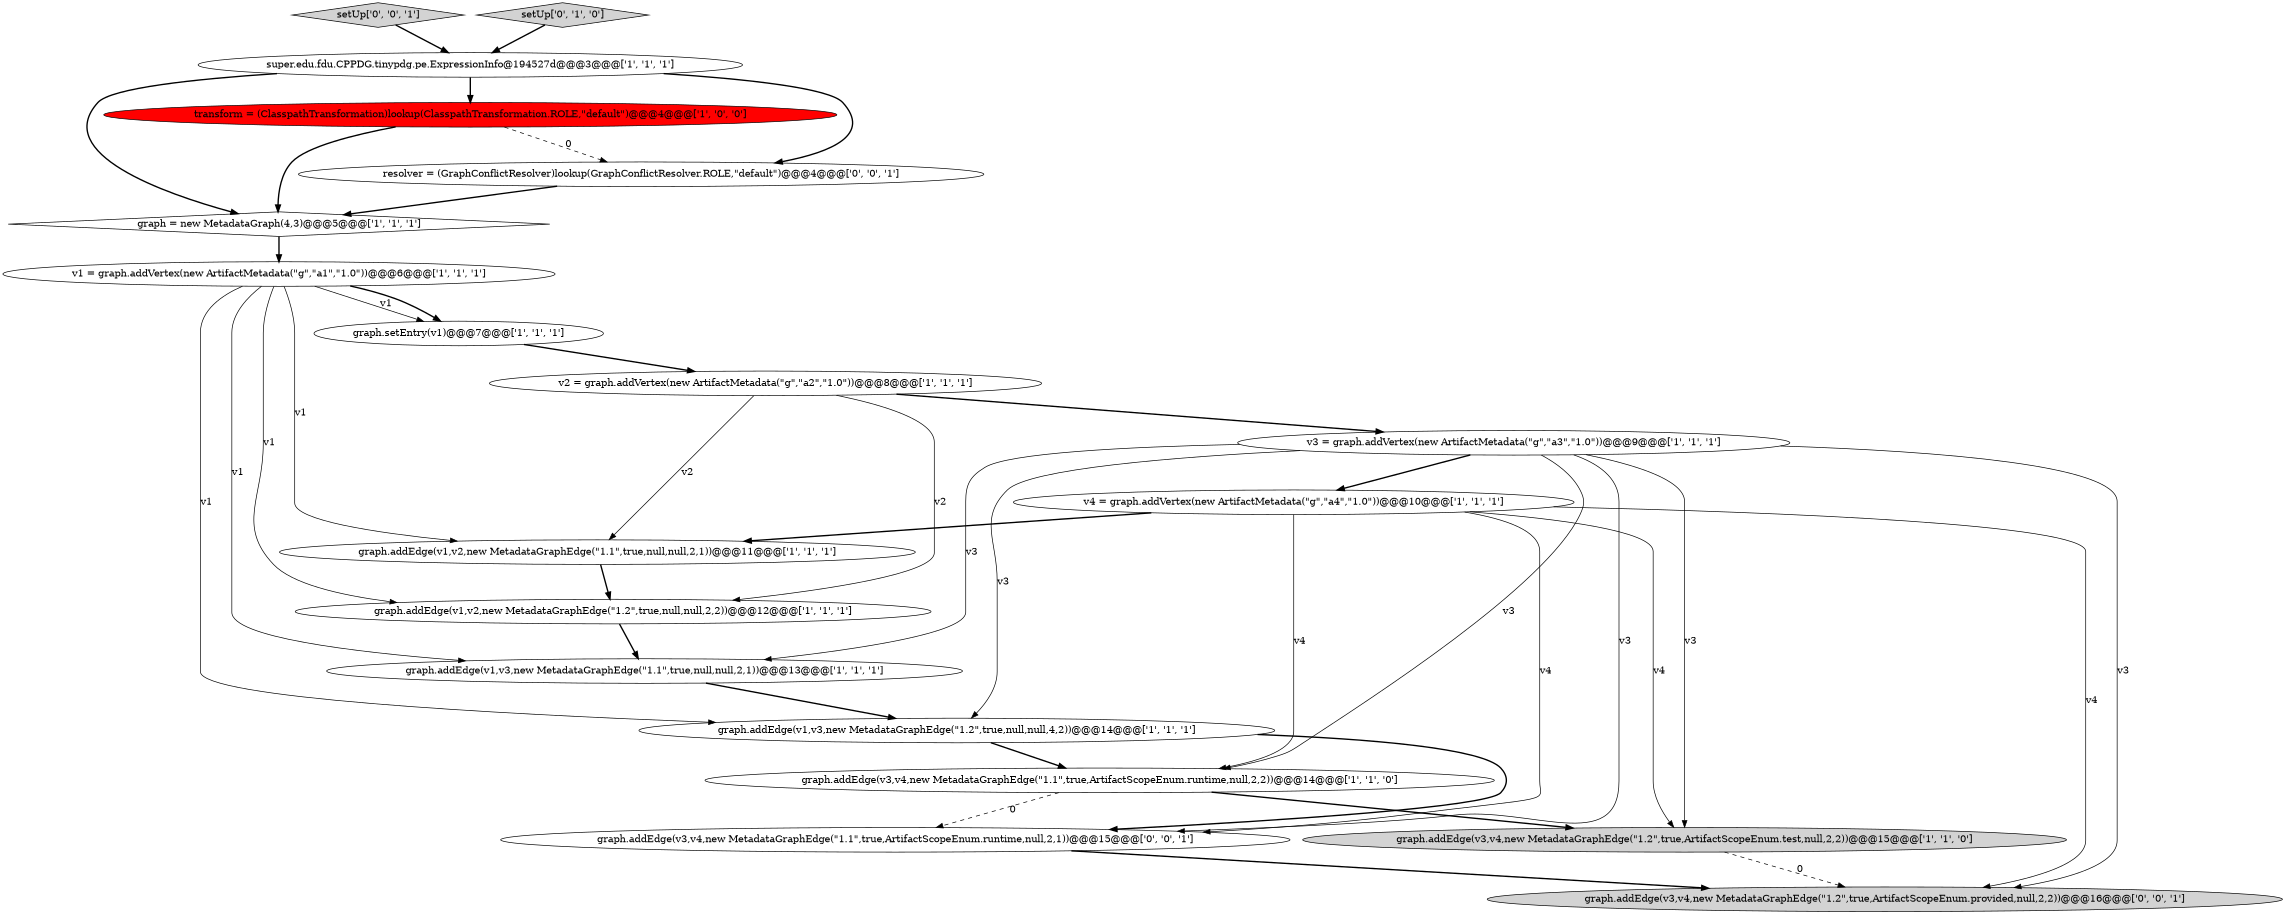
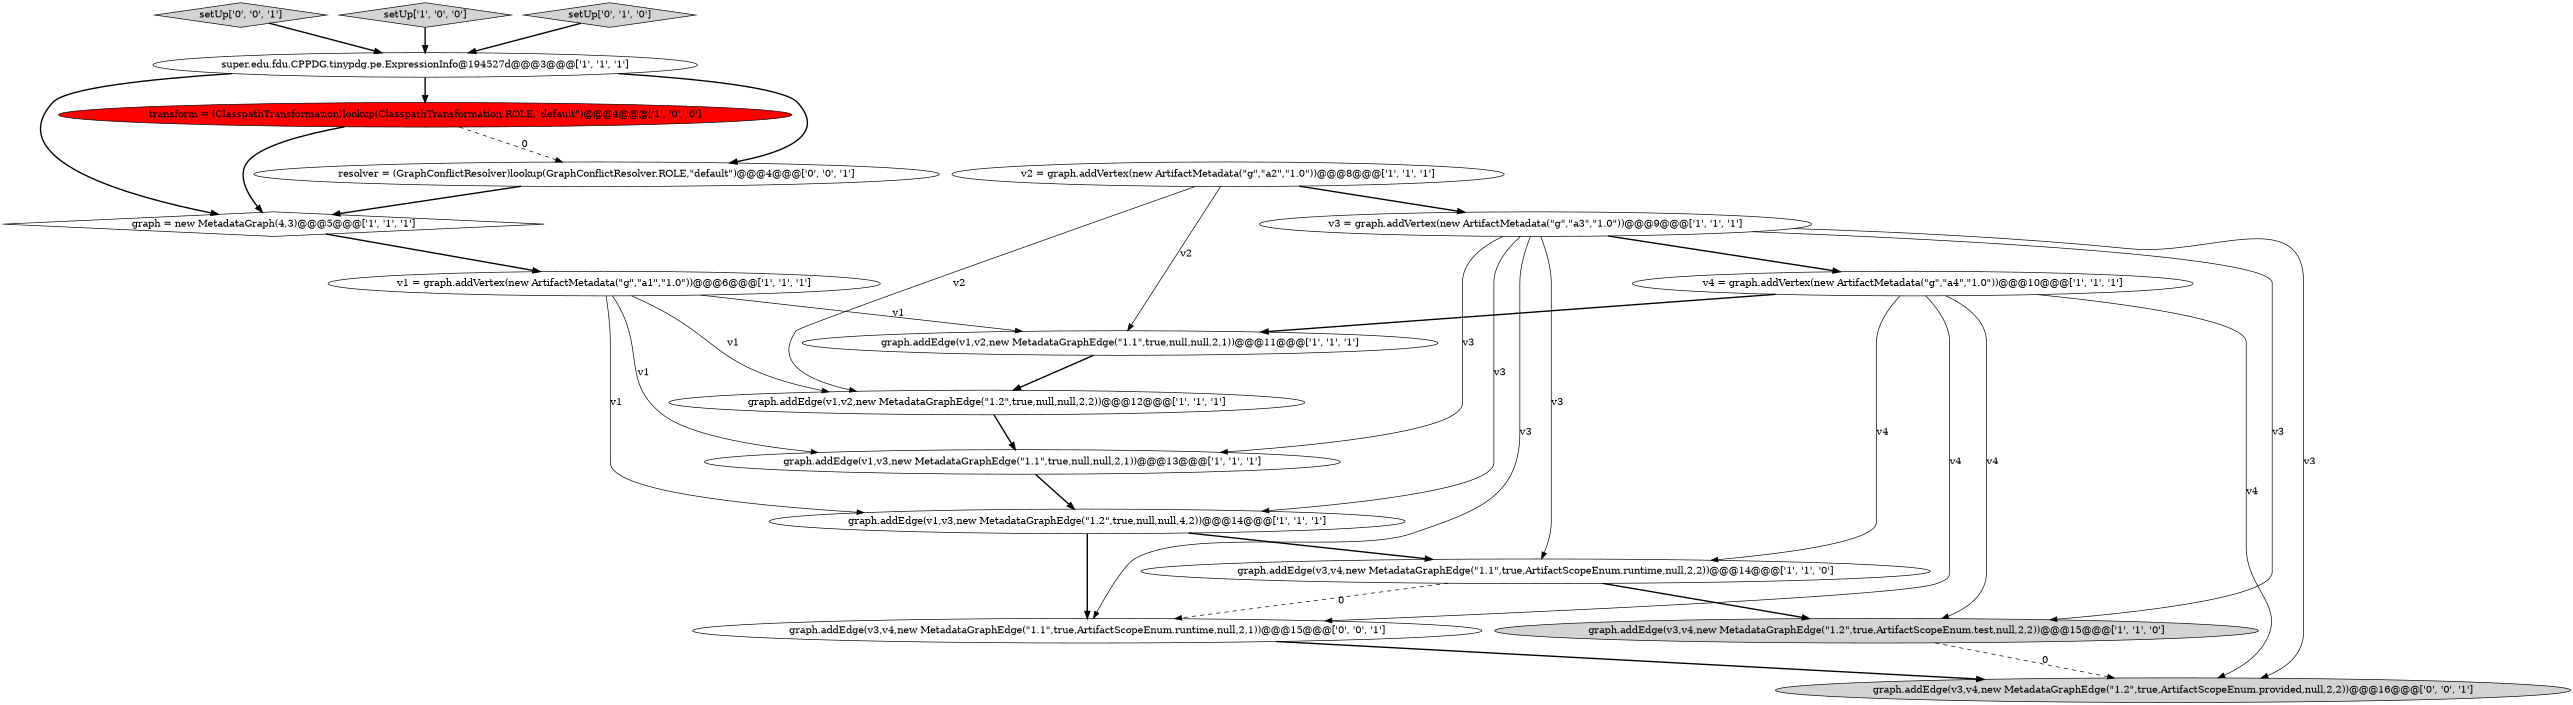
node "setUp['1', '0', '0']": added
node "graph.setEntry(v1)@@@7@@@['1', '1', '1']": removed
